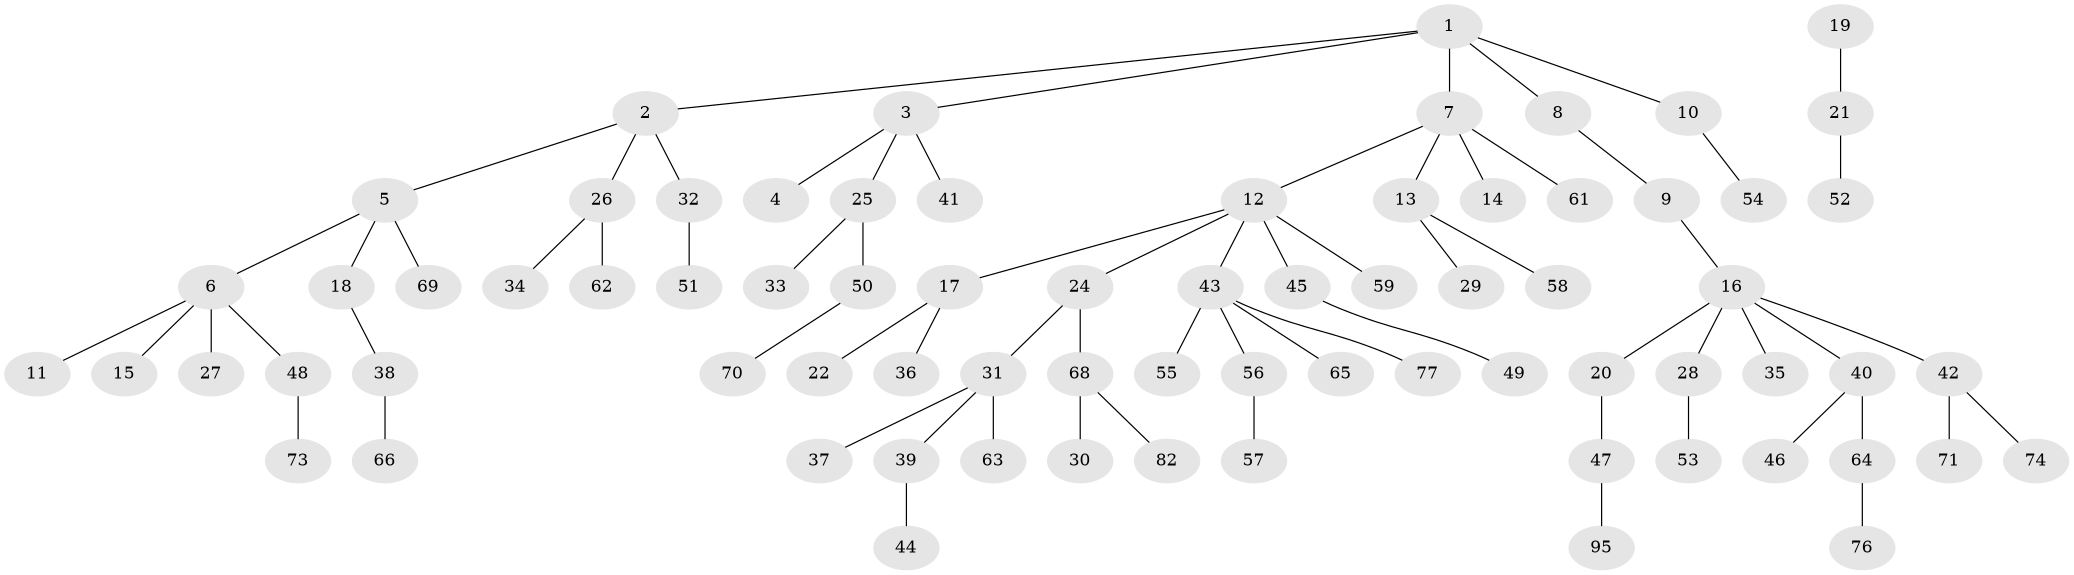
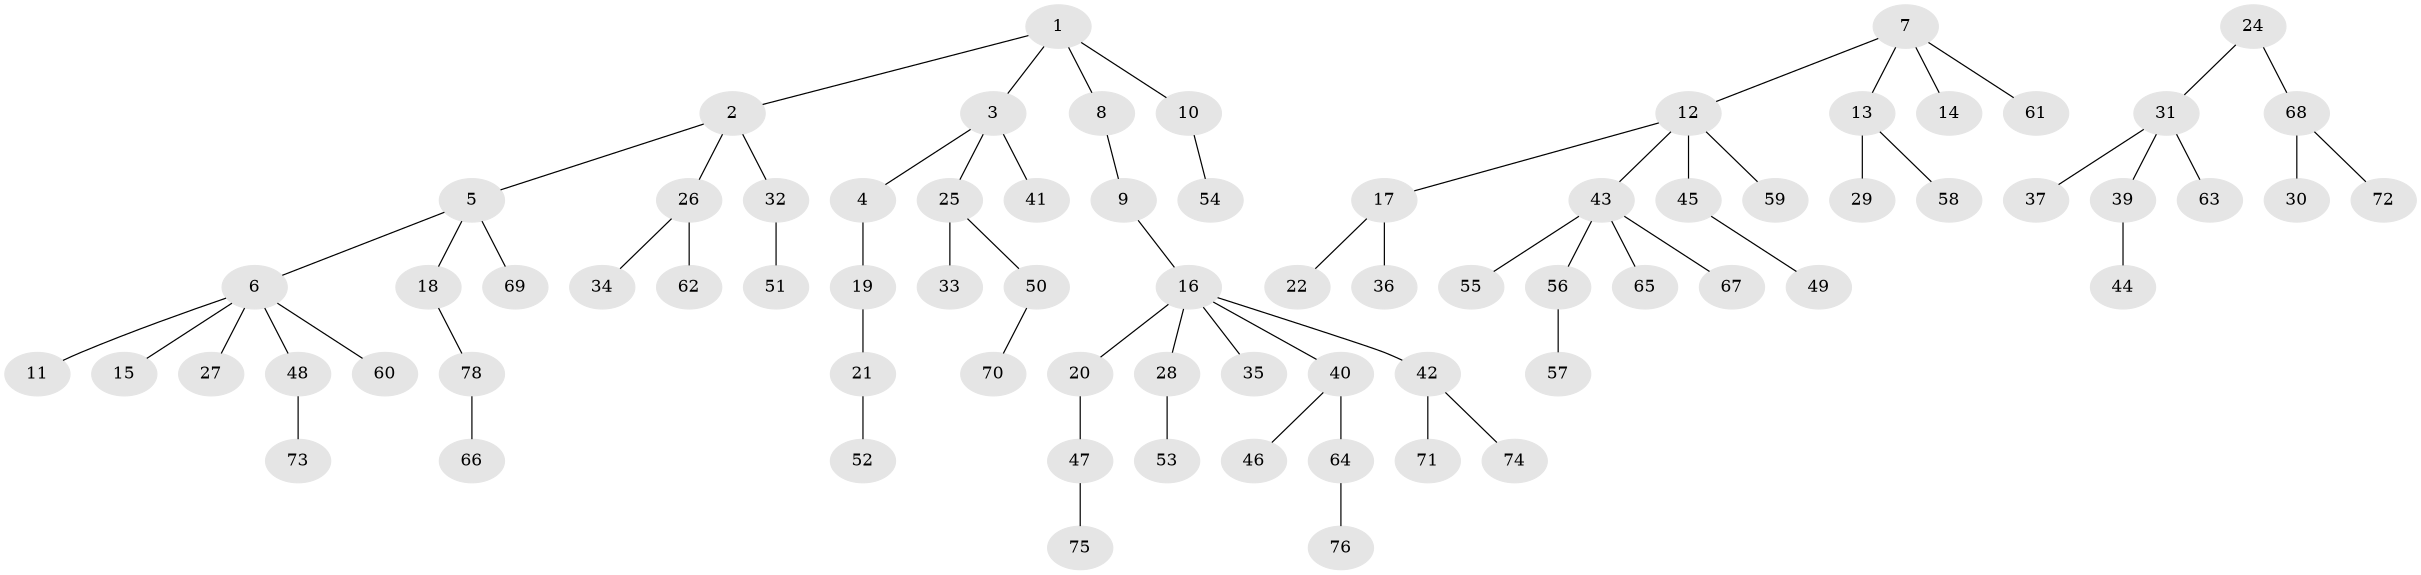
edge "1" -- "7": removed
edge "4" -- "19": added
edge "12" -- "24": removed
node "60": added
node "38": label "38" -> "78"
node "77": label "77" -> "67"
node "82": label "82" -> "72"
node "95": label "95" -> "75"
